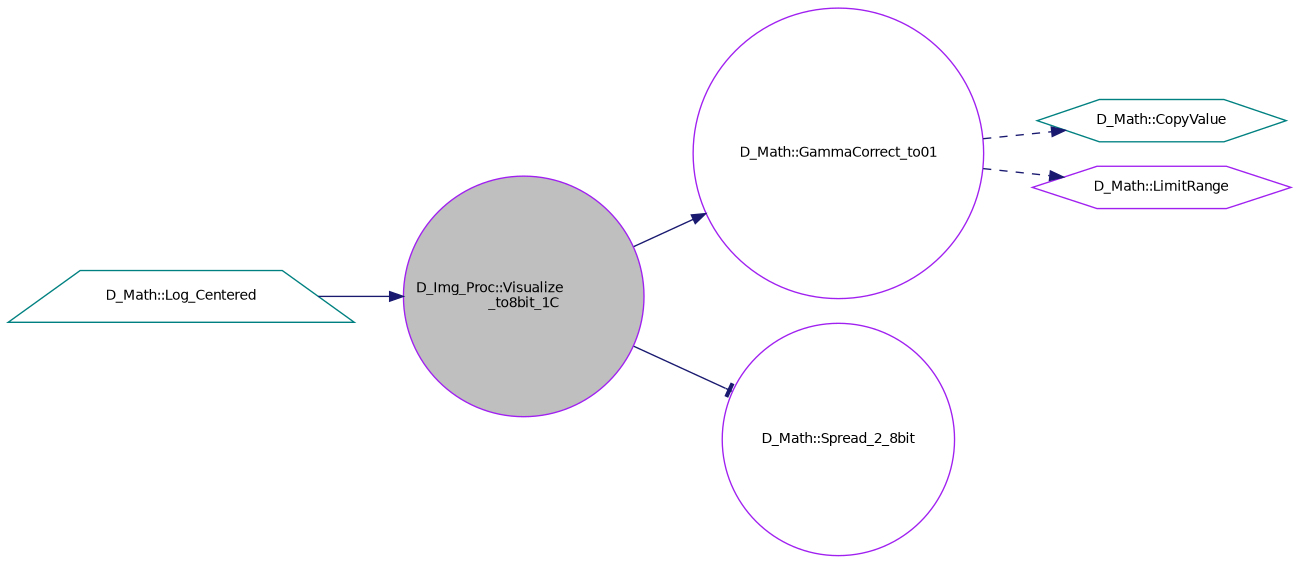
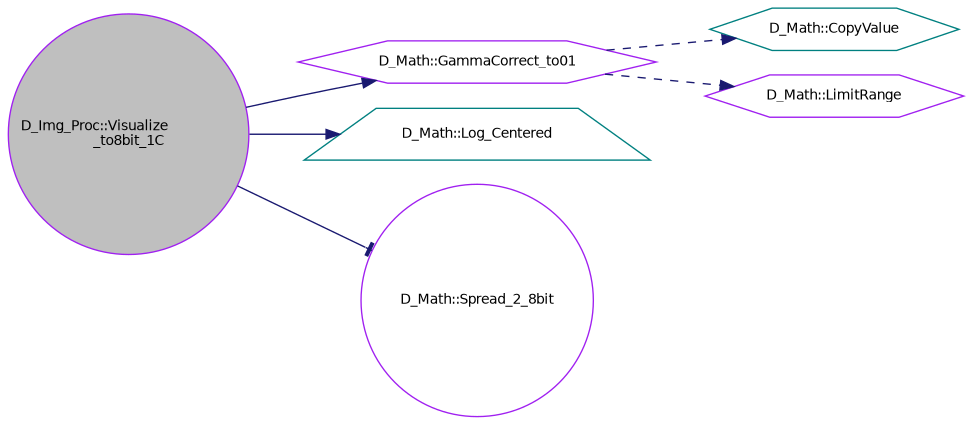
node "D_Math::GammaCorrect_to01": shape circle -> hexagon
edge "D_Math::Log_Centered" -> "D_Img_Proc::Visualize _to8bit_1C": reversed
